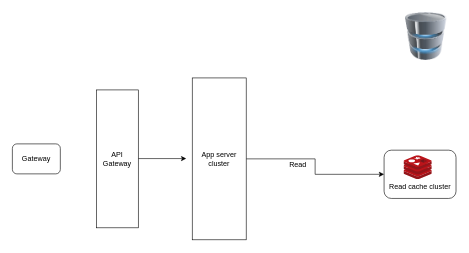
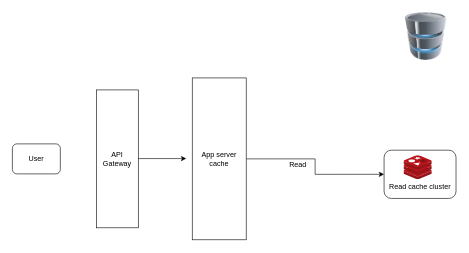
node "Gateway": label "Gateway" -> "User"
node "App server cluster": label "App server cluster" -> "App server cache"
